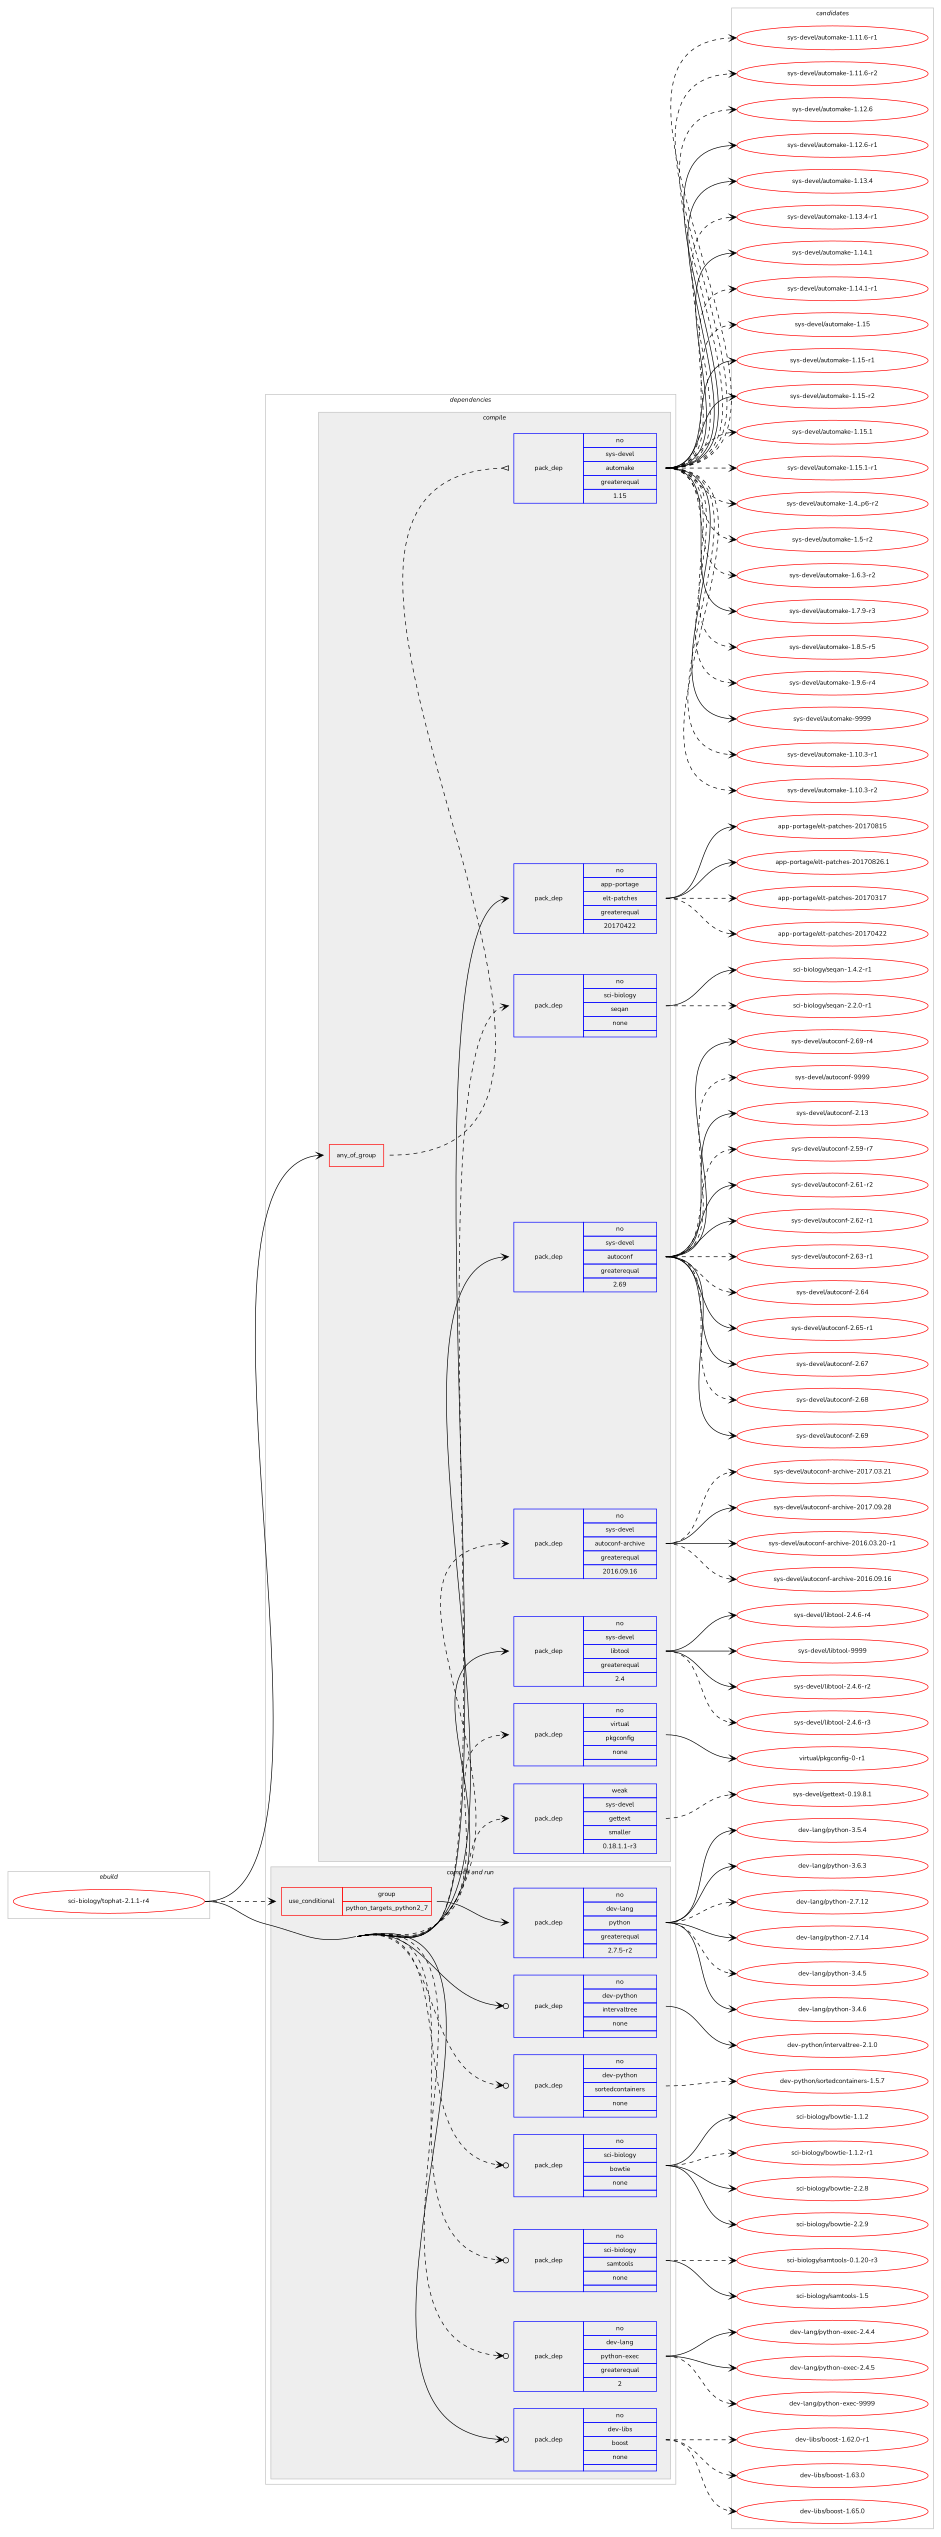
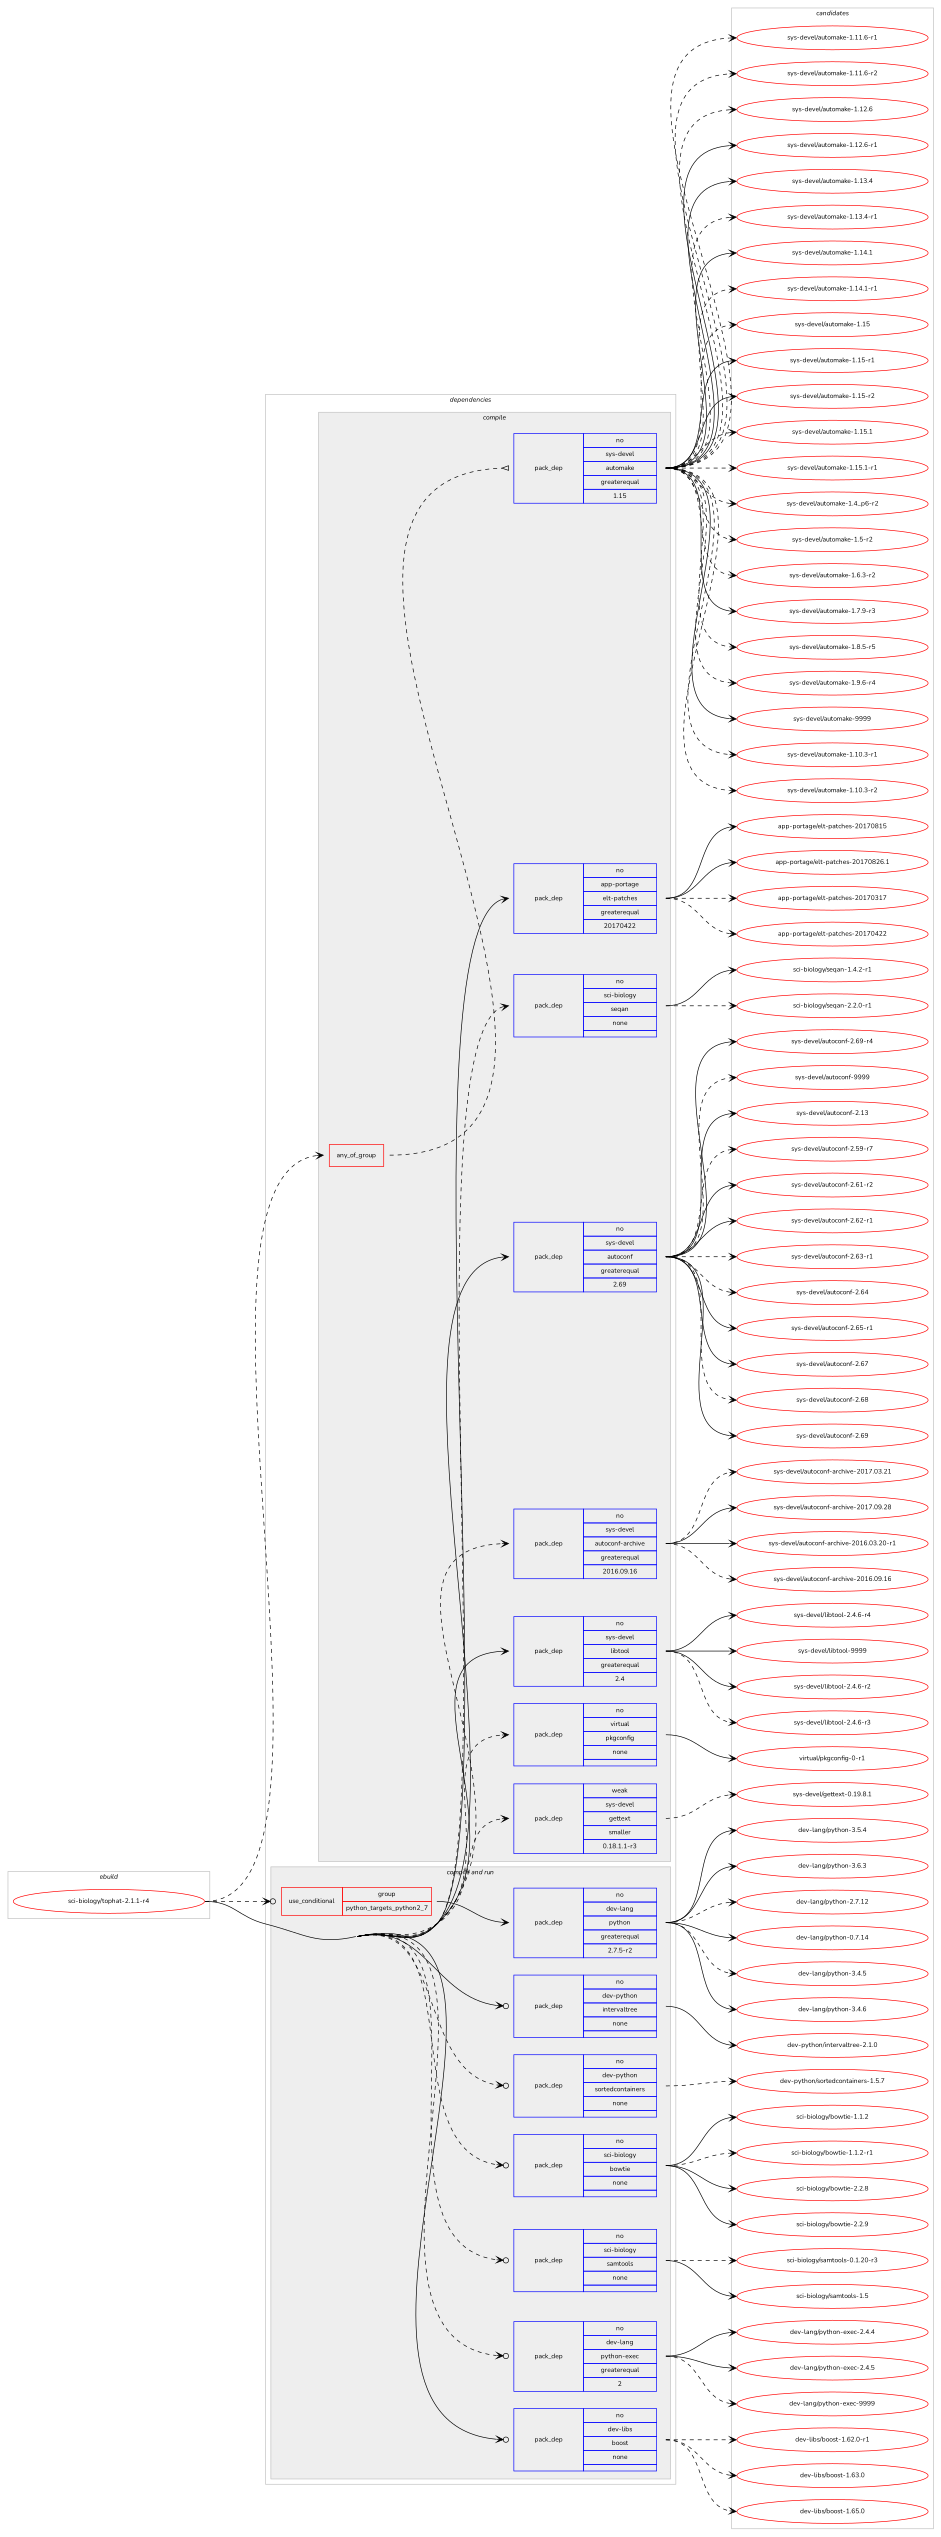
edge "sci-biology/tophat-2.1.1-r4" -> "any_of_group": style solid -> dashed
edge "sci-biology/tophat-2.1.1-r4" -> "use_conditional": arrowhead vee -> odotvee
node "dev-lang/python-2.7.14": label "dev-lang/python-2.7.14" -> "dev-lang/python-0.7.14"
